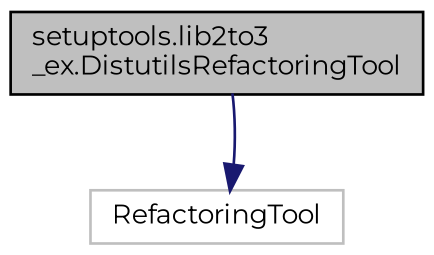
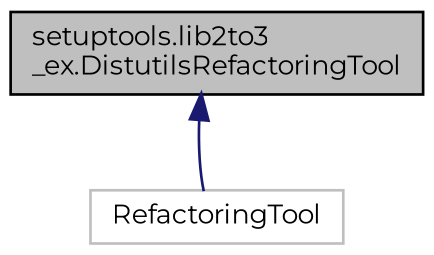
edge "setuptools.lib2to3 _ex.DistutilsRefactoringTool" -> "RefactoringTool": reversed
